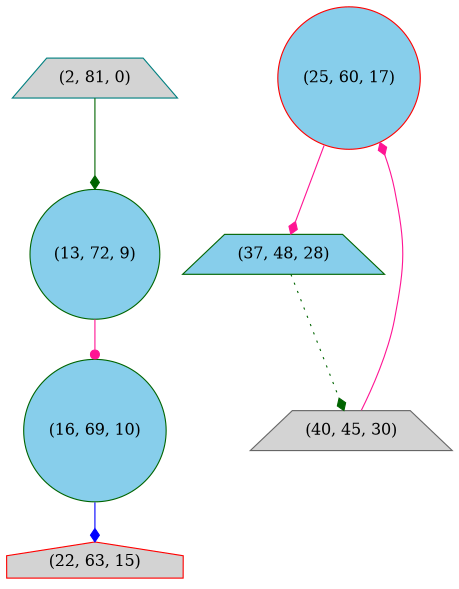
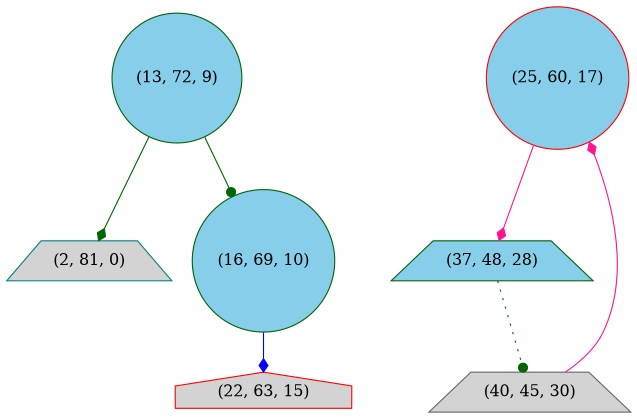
edge "(2, 81, 0)" -> "(13, 72, 9)": reversed
edge "(13, 72, 9)" -> "(16, 69, 10)": color deeppink -> darkgreen
edge "(37, 48, 28)" -> "(40, 45, 30)": arrowhead diamond -> dot
